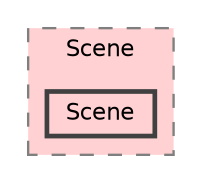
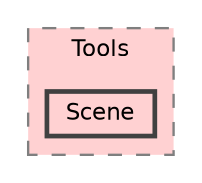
cluster "Scene": label "Scene" -> "Tools"
